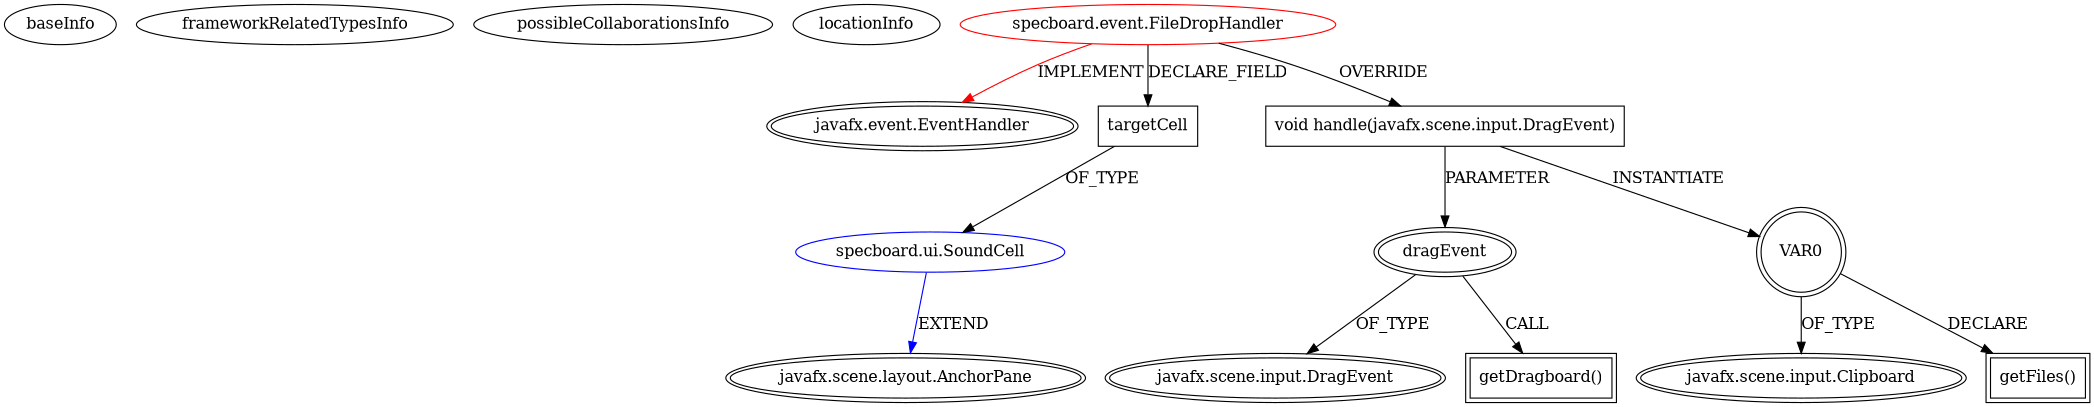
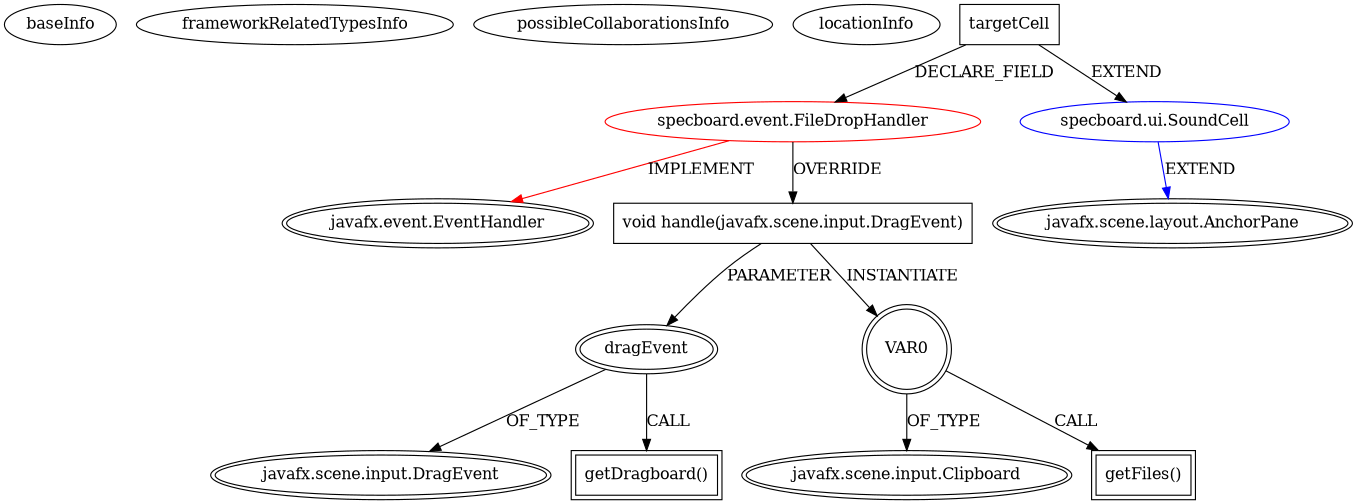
edge "specboard.event.FileDropHandler" -> "targetCell": reversed
edge "targetCell" -> "specboard.ui.SoundCell": label "OF_TYPE" -> "EXTEND"
edge "VAR0" -> "getFiles()": label "DECLARE" -> "CALL"
